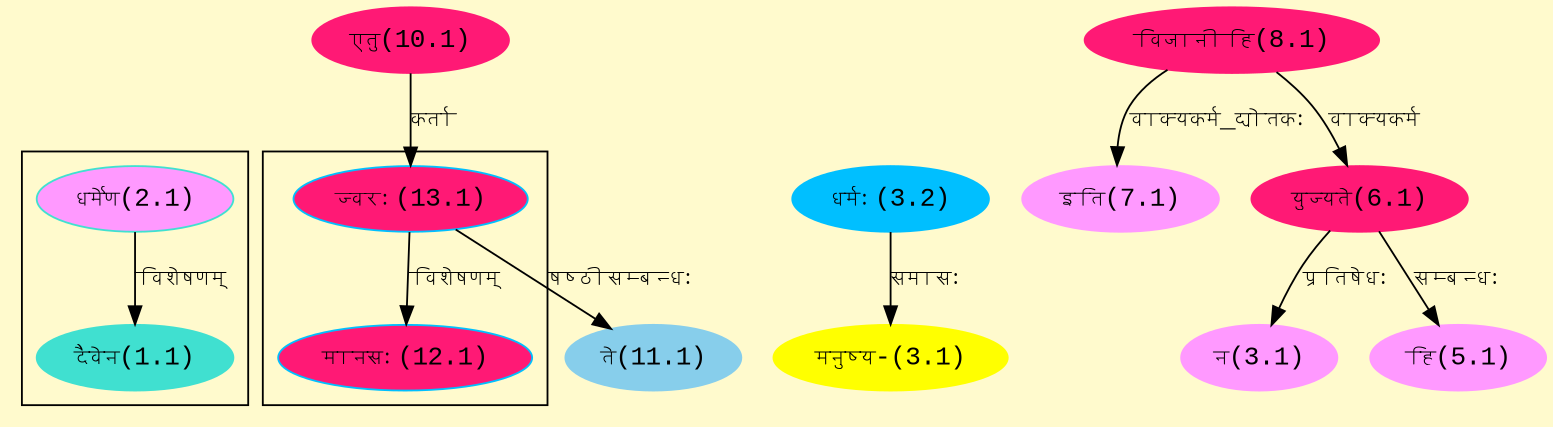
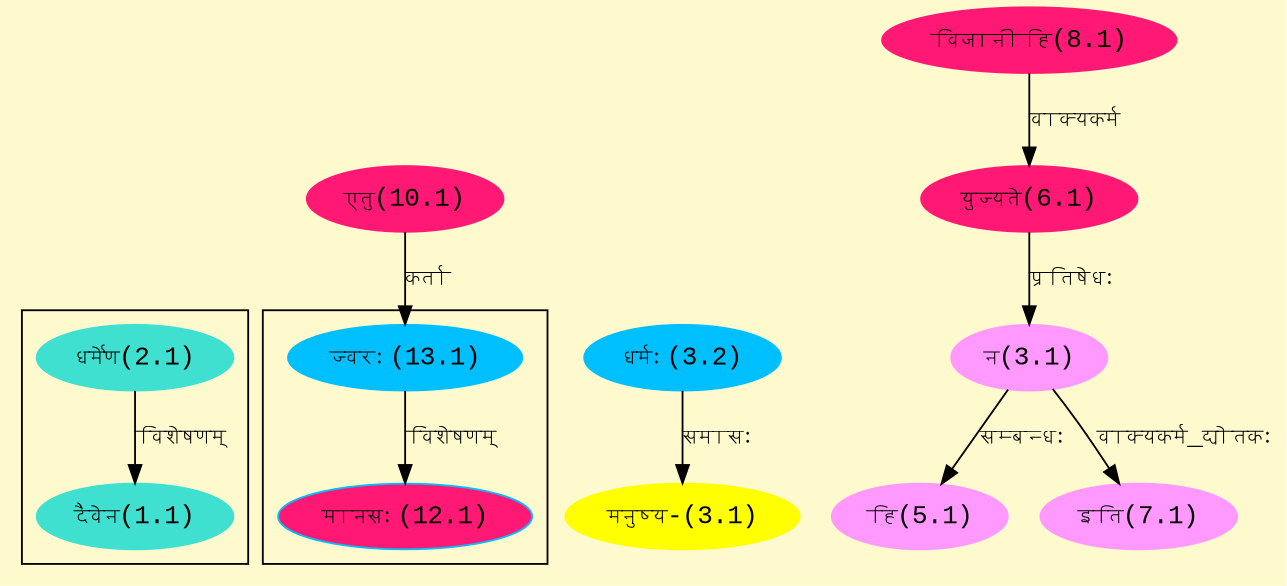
edge "विजानीहि(8.1)" -> "इति(7.1)": now "न(3.1)" -> "इति(7.1)"
node "धर्मेण(2.1)": fillcolor #ff99ff -> #40e0d0
node "ज्वरः(13.1)": fillcolor #ff1975 -> #00bfff
edge "युज्यते(6.1)" -> "हि(5.1)": now "न(3.1)" -> "हि(5.1)"
node "ते(11.1)": removed
